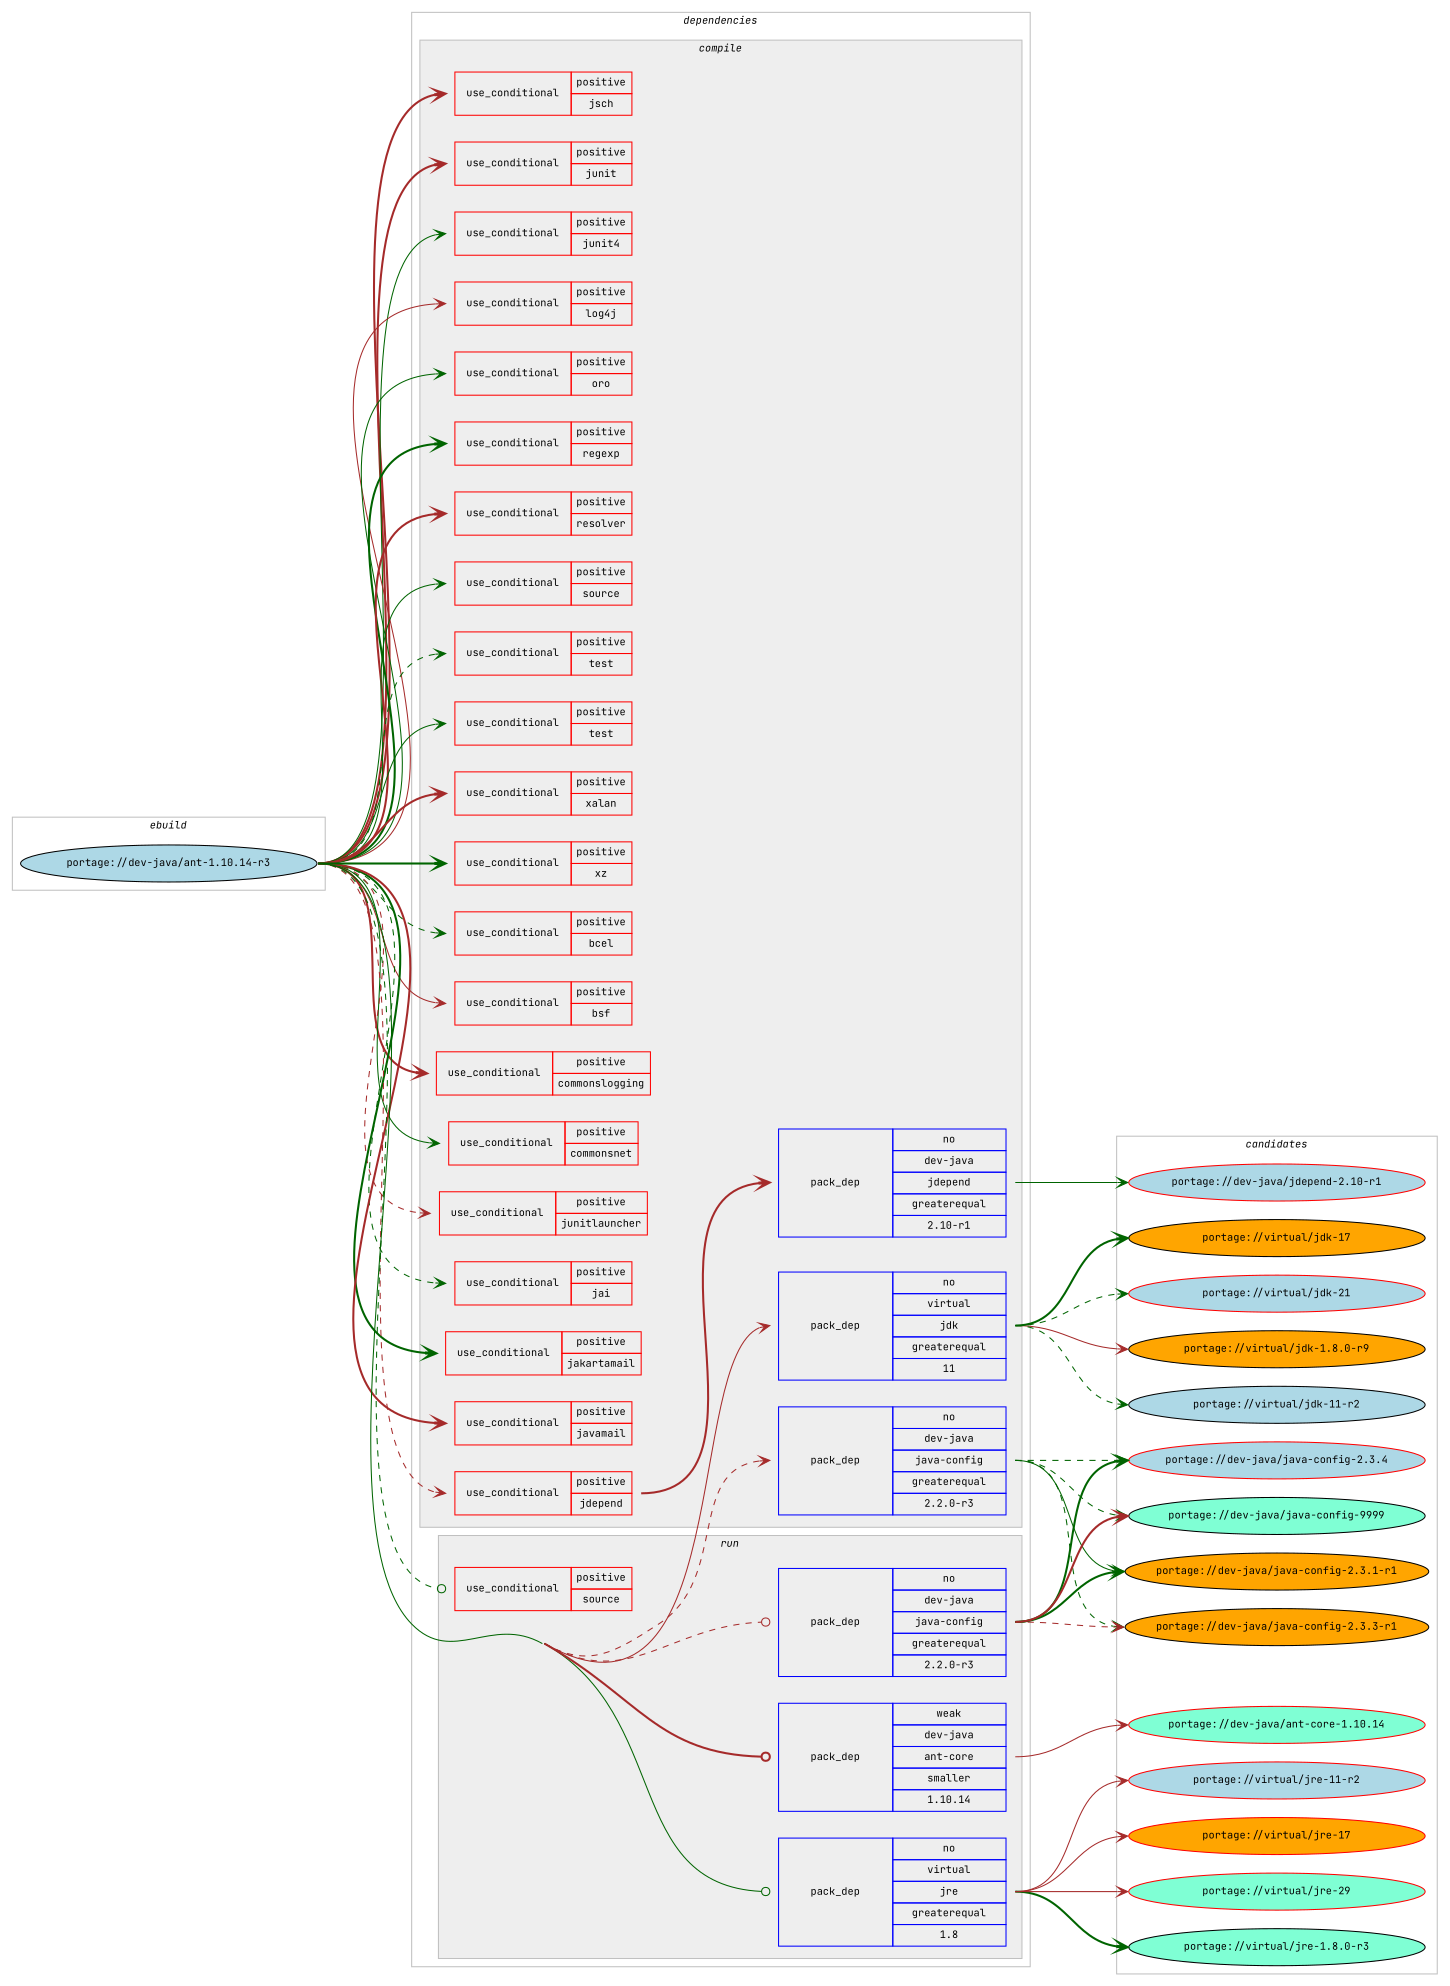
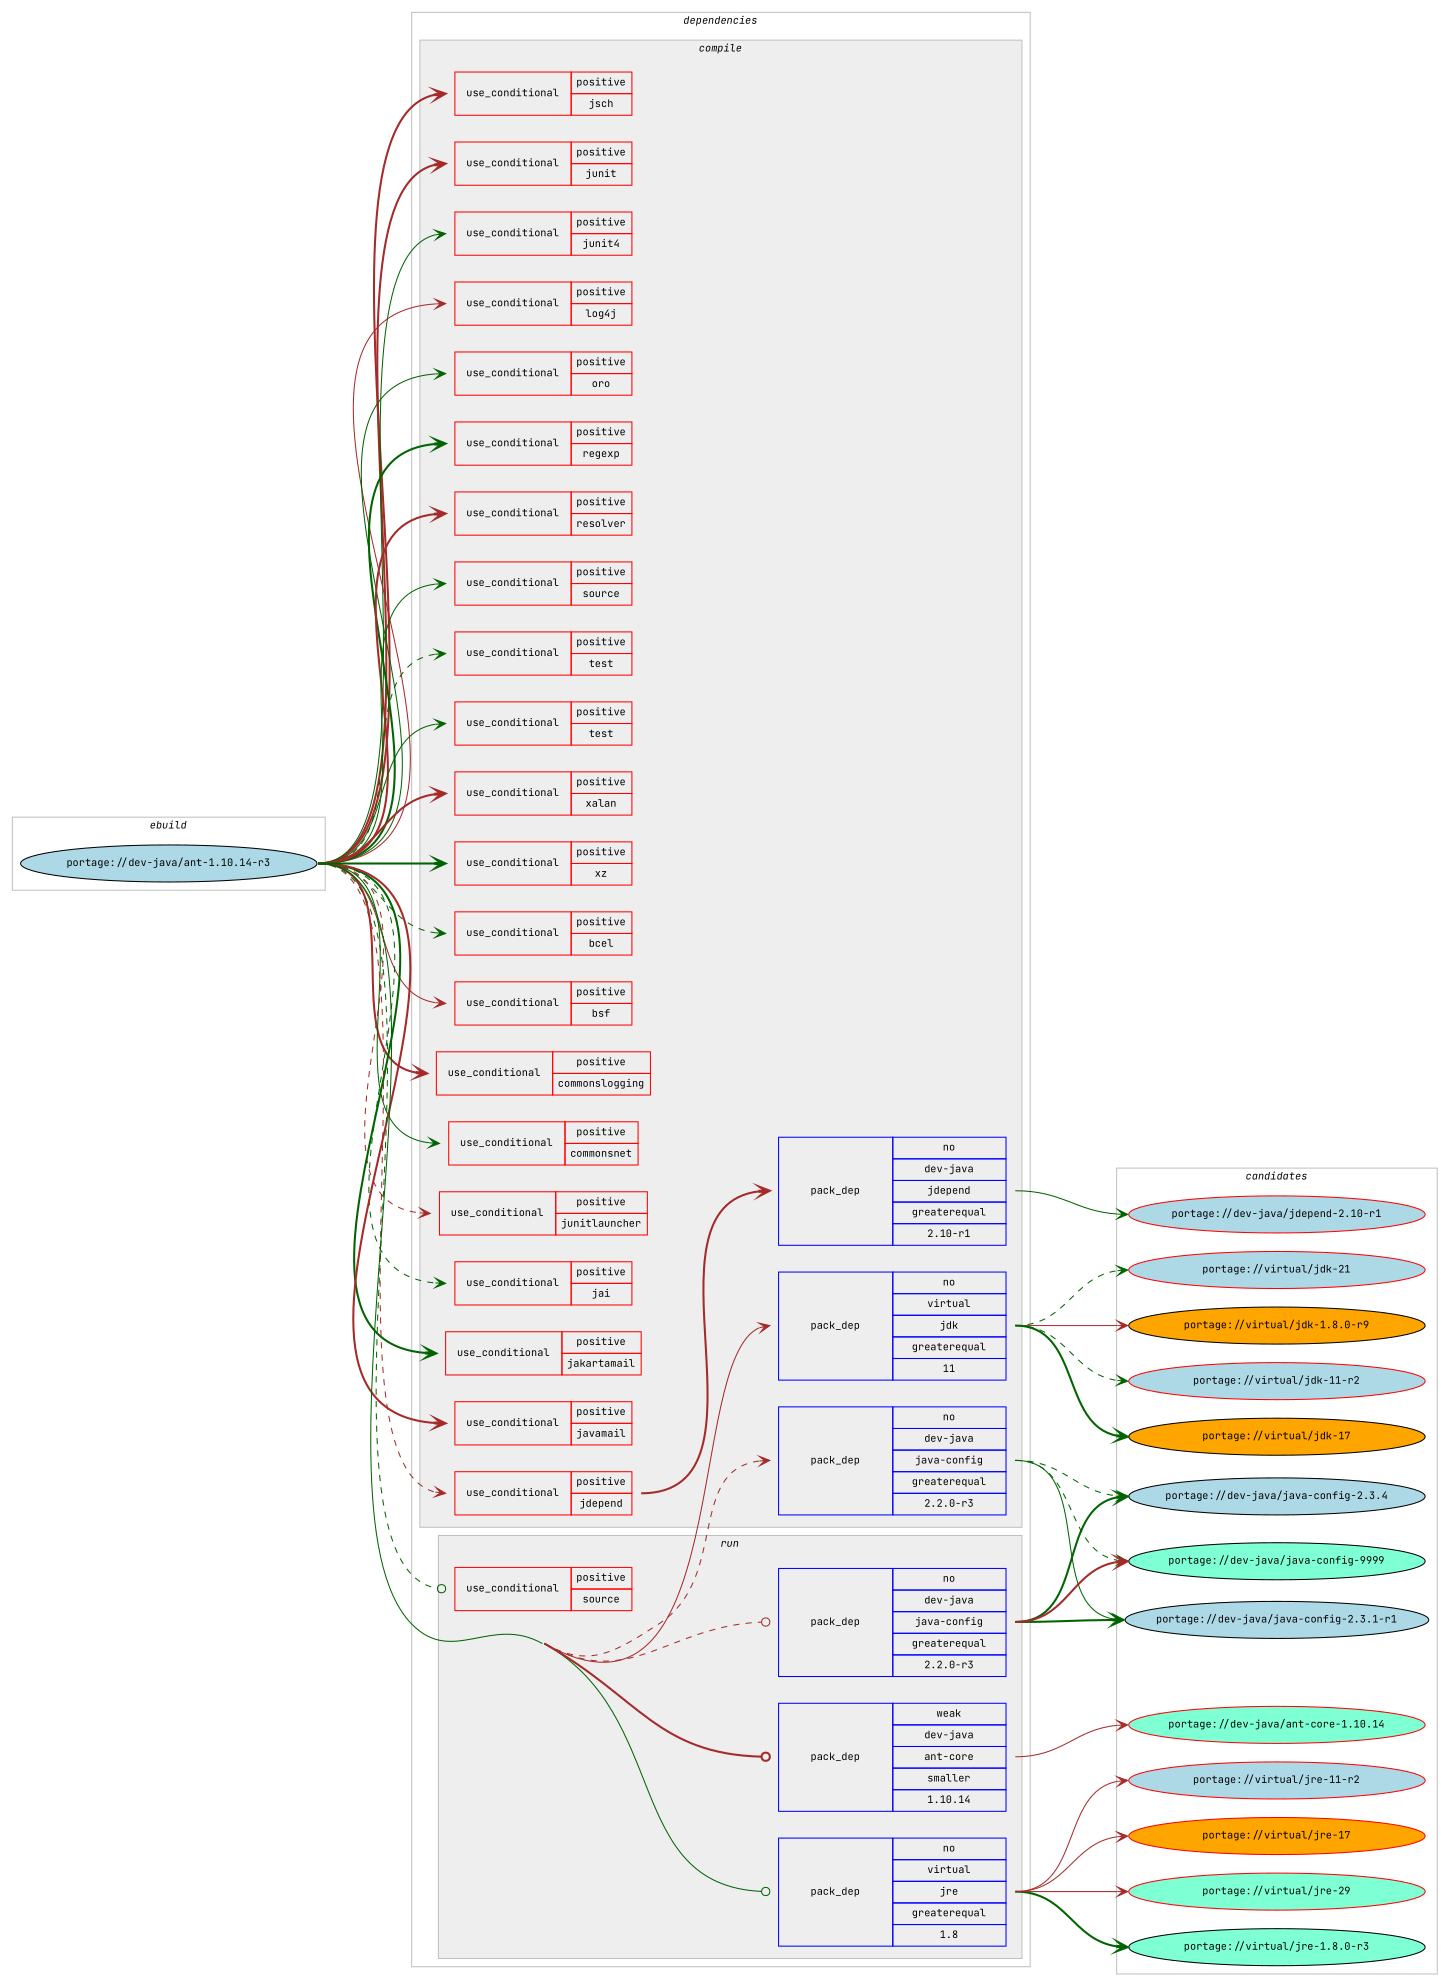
node "portage://virtual/jdk-11-r2": color black -> red
node "portage://dev-java/java-config-2.3.4": color red -> black
node "portage://dev-java/java-config-2.3.1-r1": fillcolor orange -> lightblue
node "portage://dev-java/java-config-2.3.3-r1": removed
